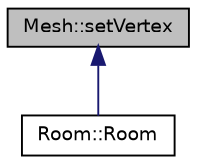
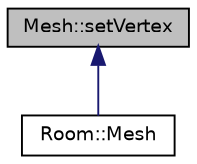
node "Room::Room": label "Room::Room" -> "Room::Mesh"
